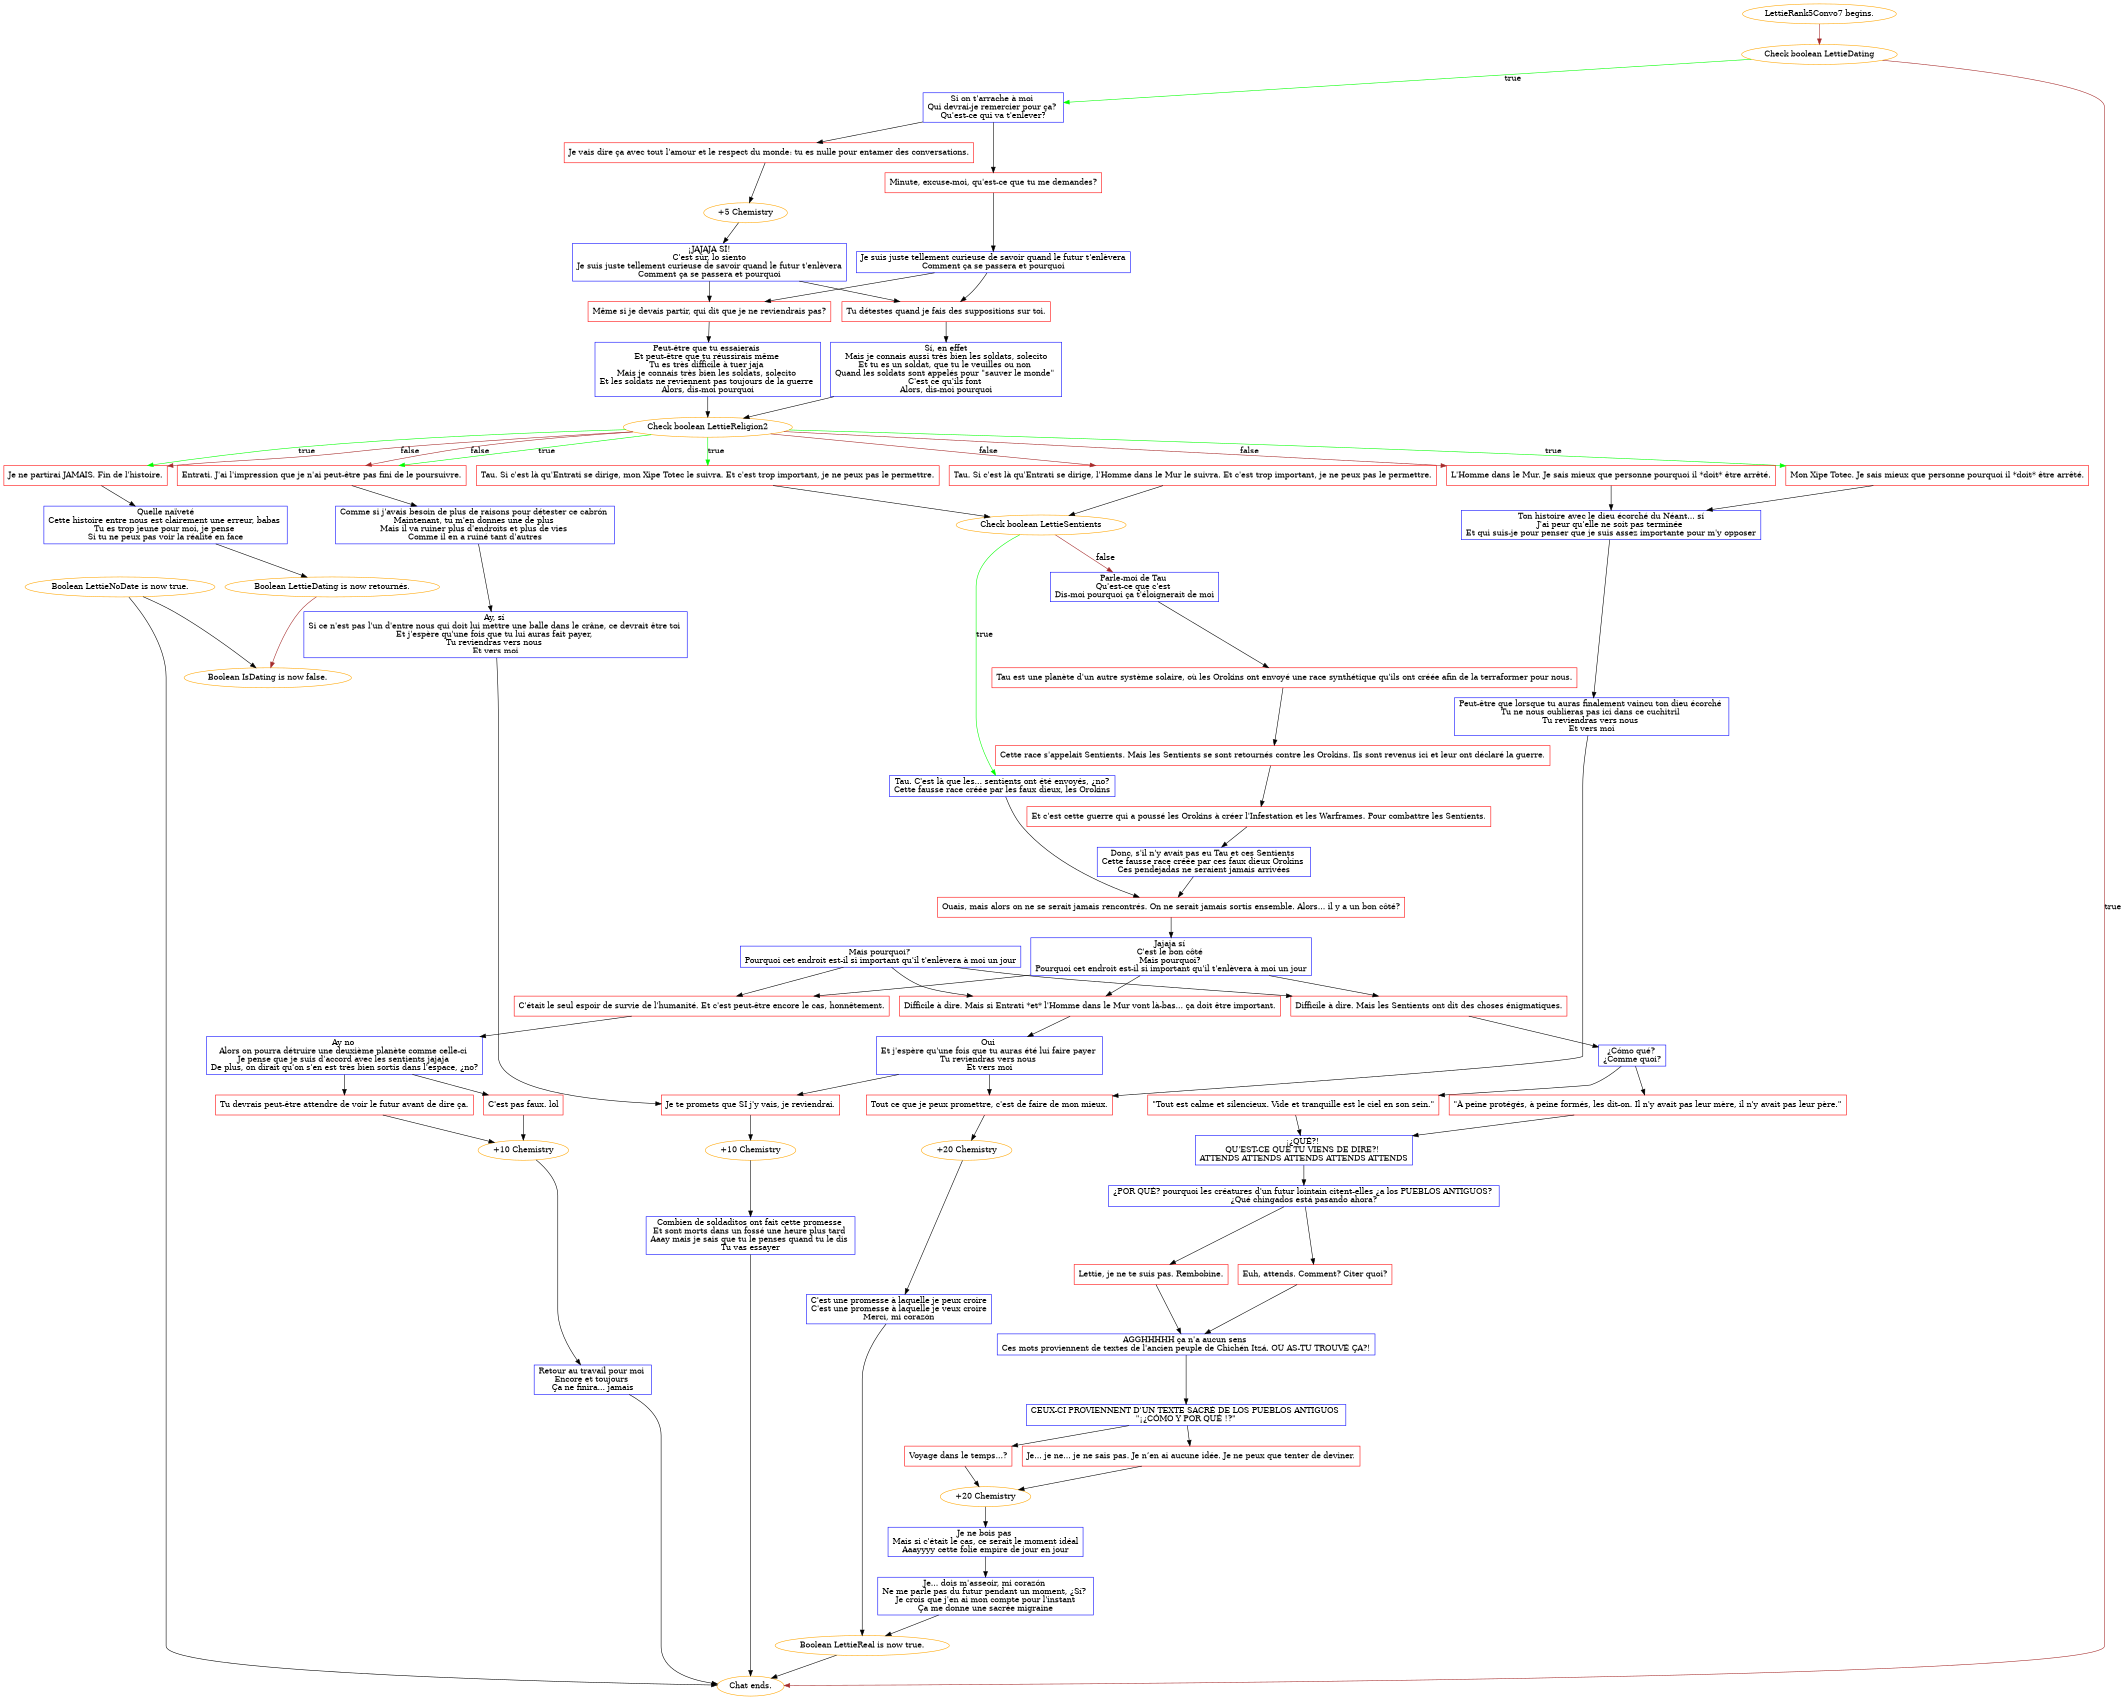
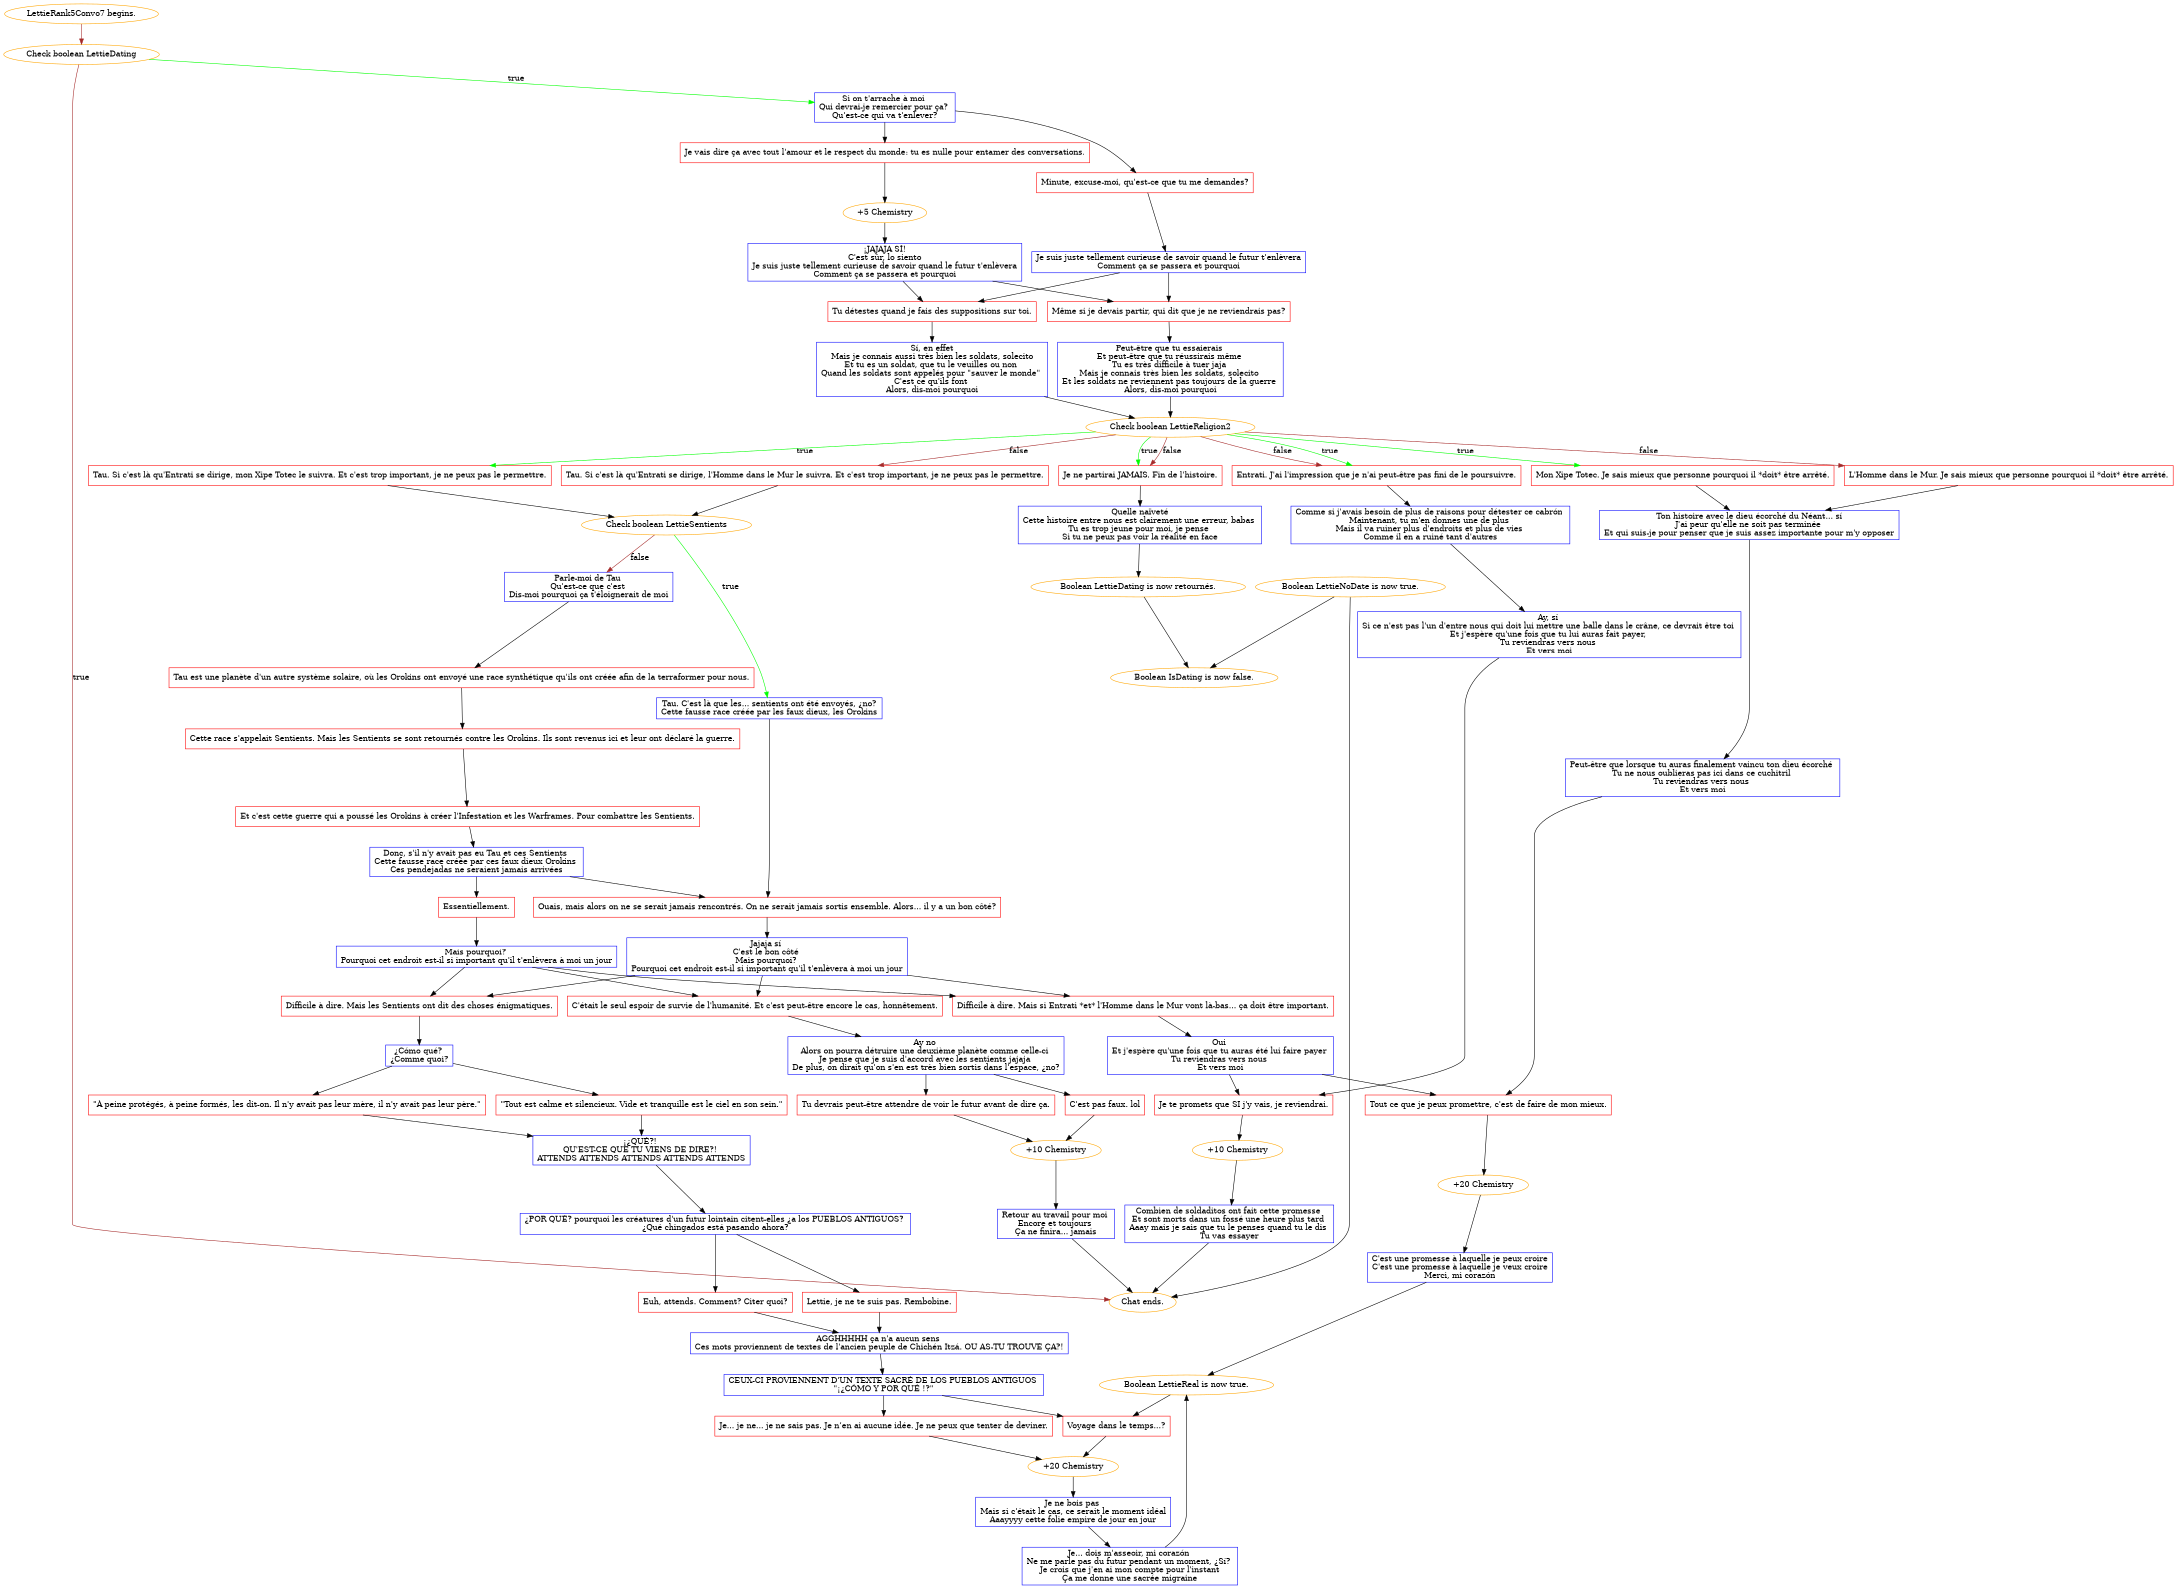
edge "Boolean LettieDating is now retournés." -> "Boolean IsDating is now false.": color brown -> black
node "Essentiellement.": added
edge "Boolean LettieReal is now true." -> "Chat ends.": now "Boolean LettieReal is now true." -> "Voyage dans le temps...?"
